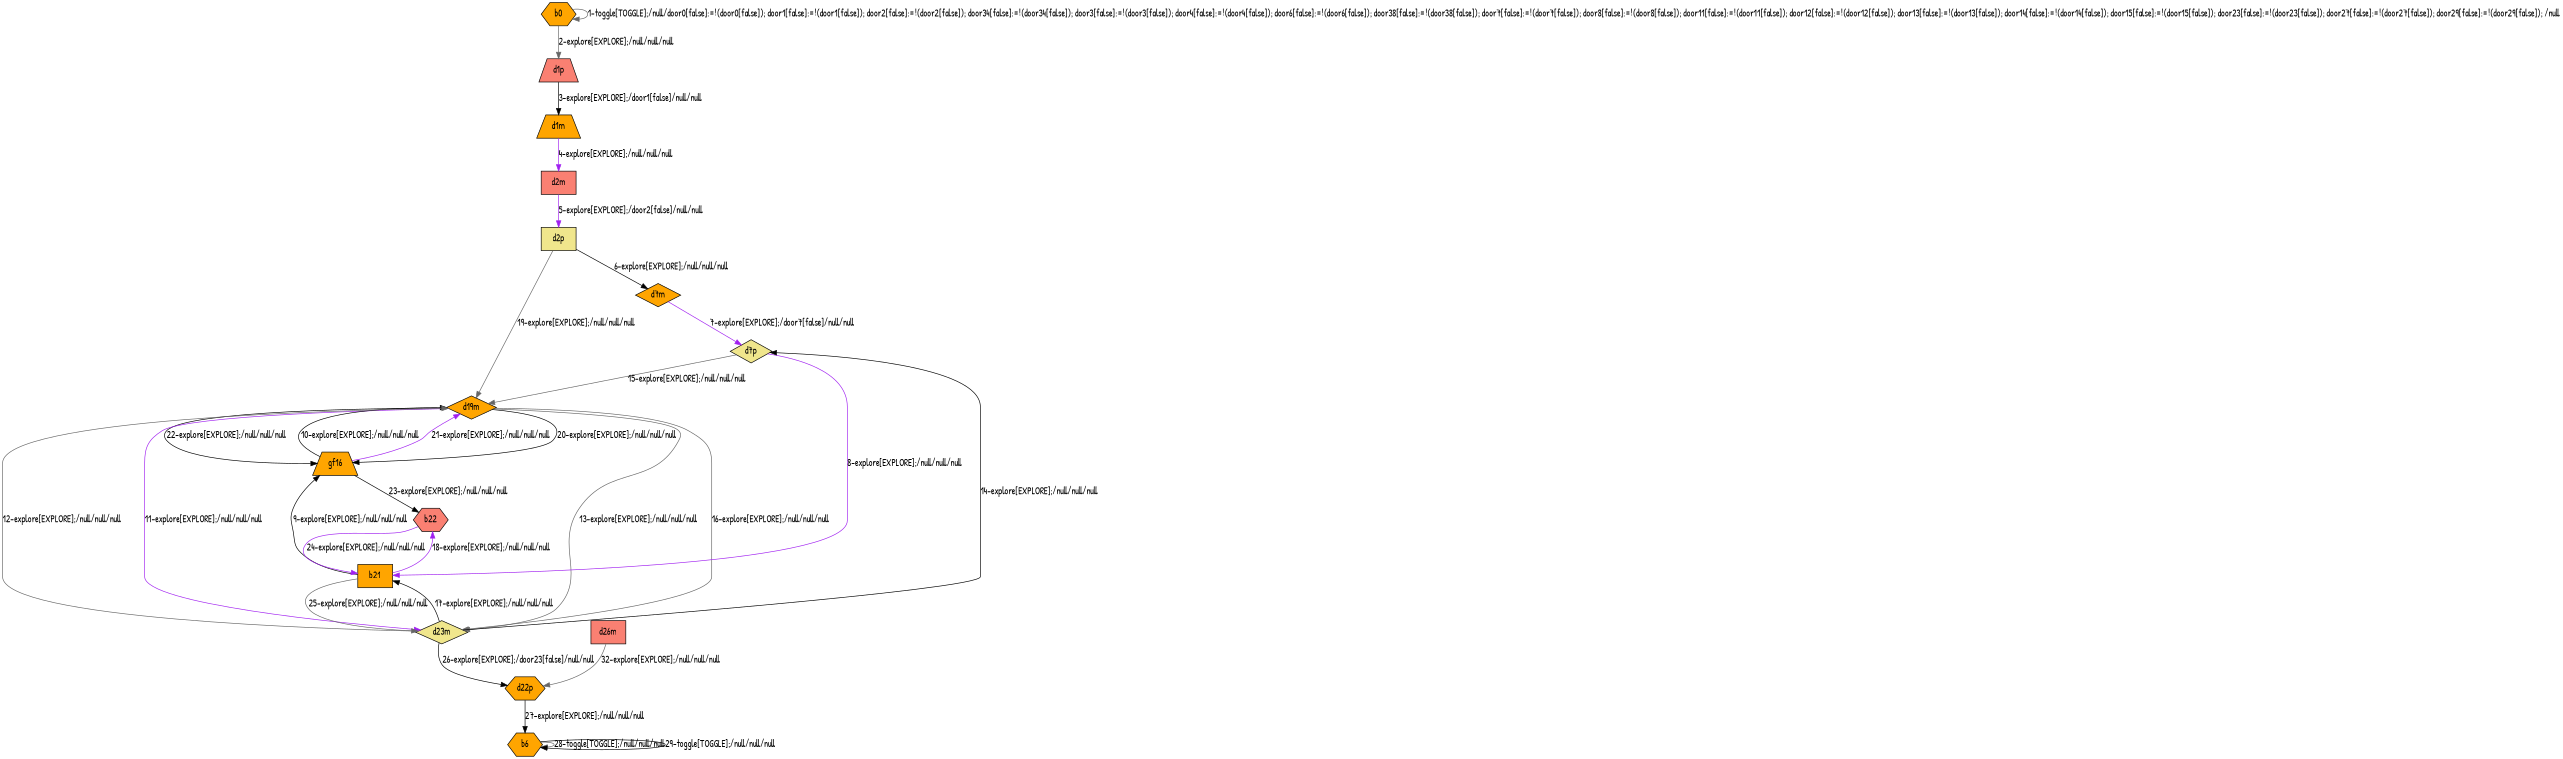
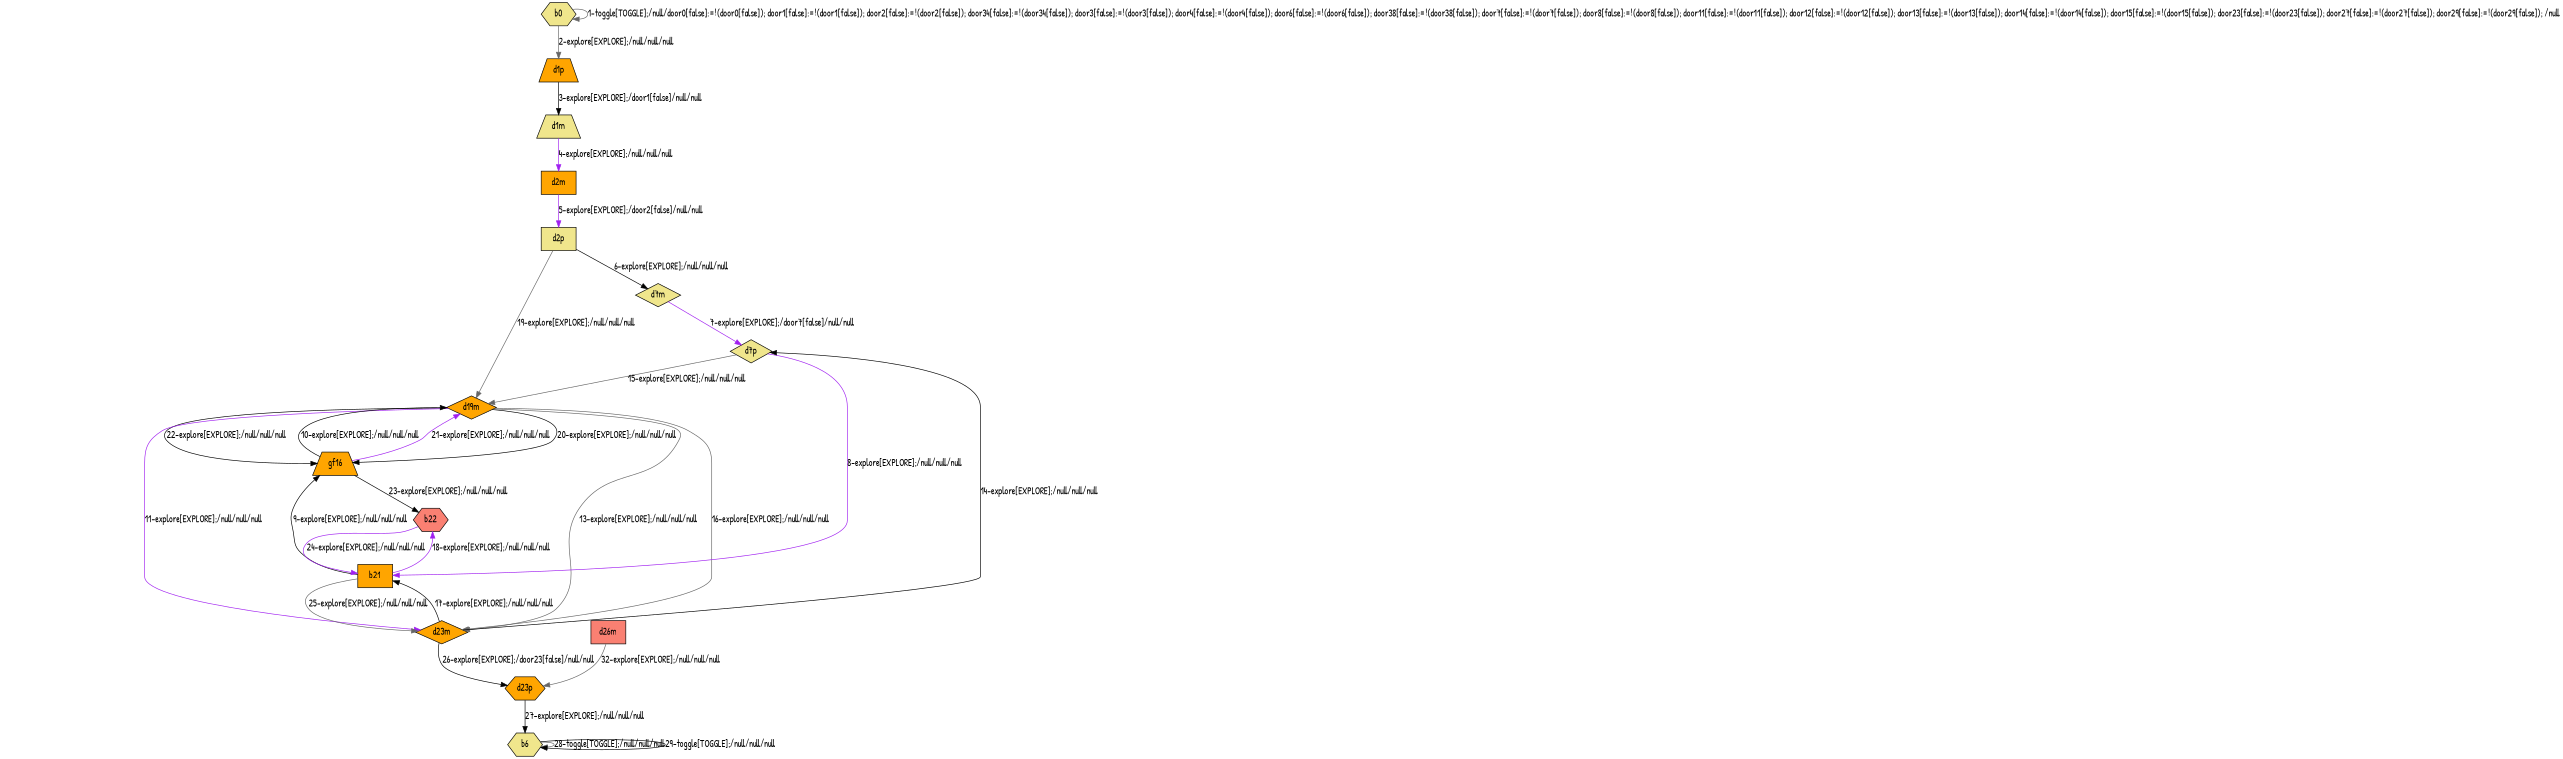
node "b0": fillcolor orange -> khaki
node "d1p": fillcolor salmon -> orange
node "d1m": fillcolor orange -> khaki
node "d2m": fillcolor salmon -> orange
node "d7m": fillcolor orange -> khaki
edge "d23m" -> "d19m": removed, label "12-explore[EXPLORE];/null/null/null"
node "d23m": fillcolor khaki -> orange
node "d22p": label "d22p" -> "d23p"
node "b6": fillcolor orange -> khaki
